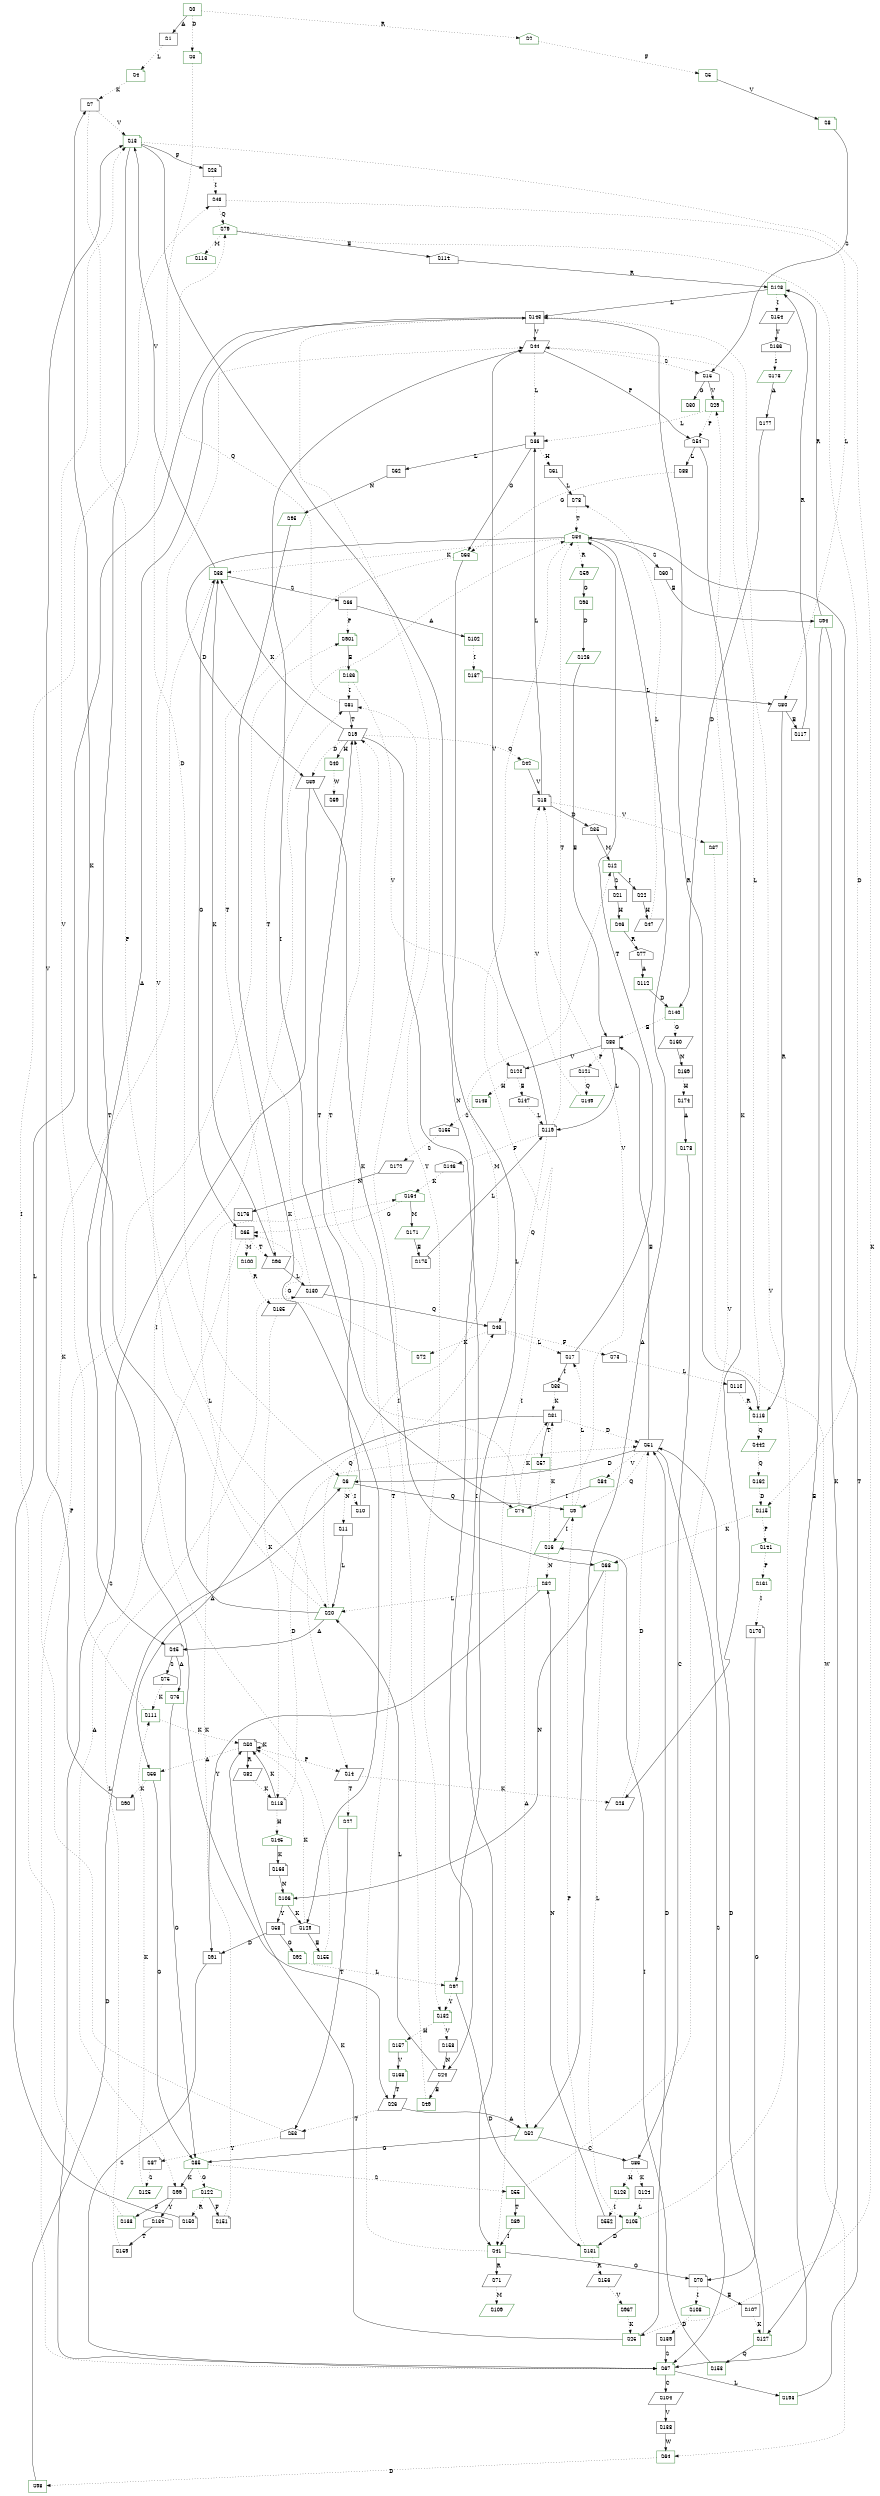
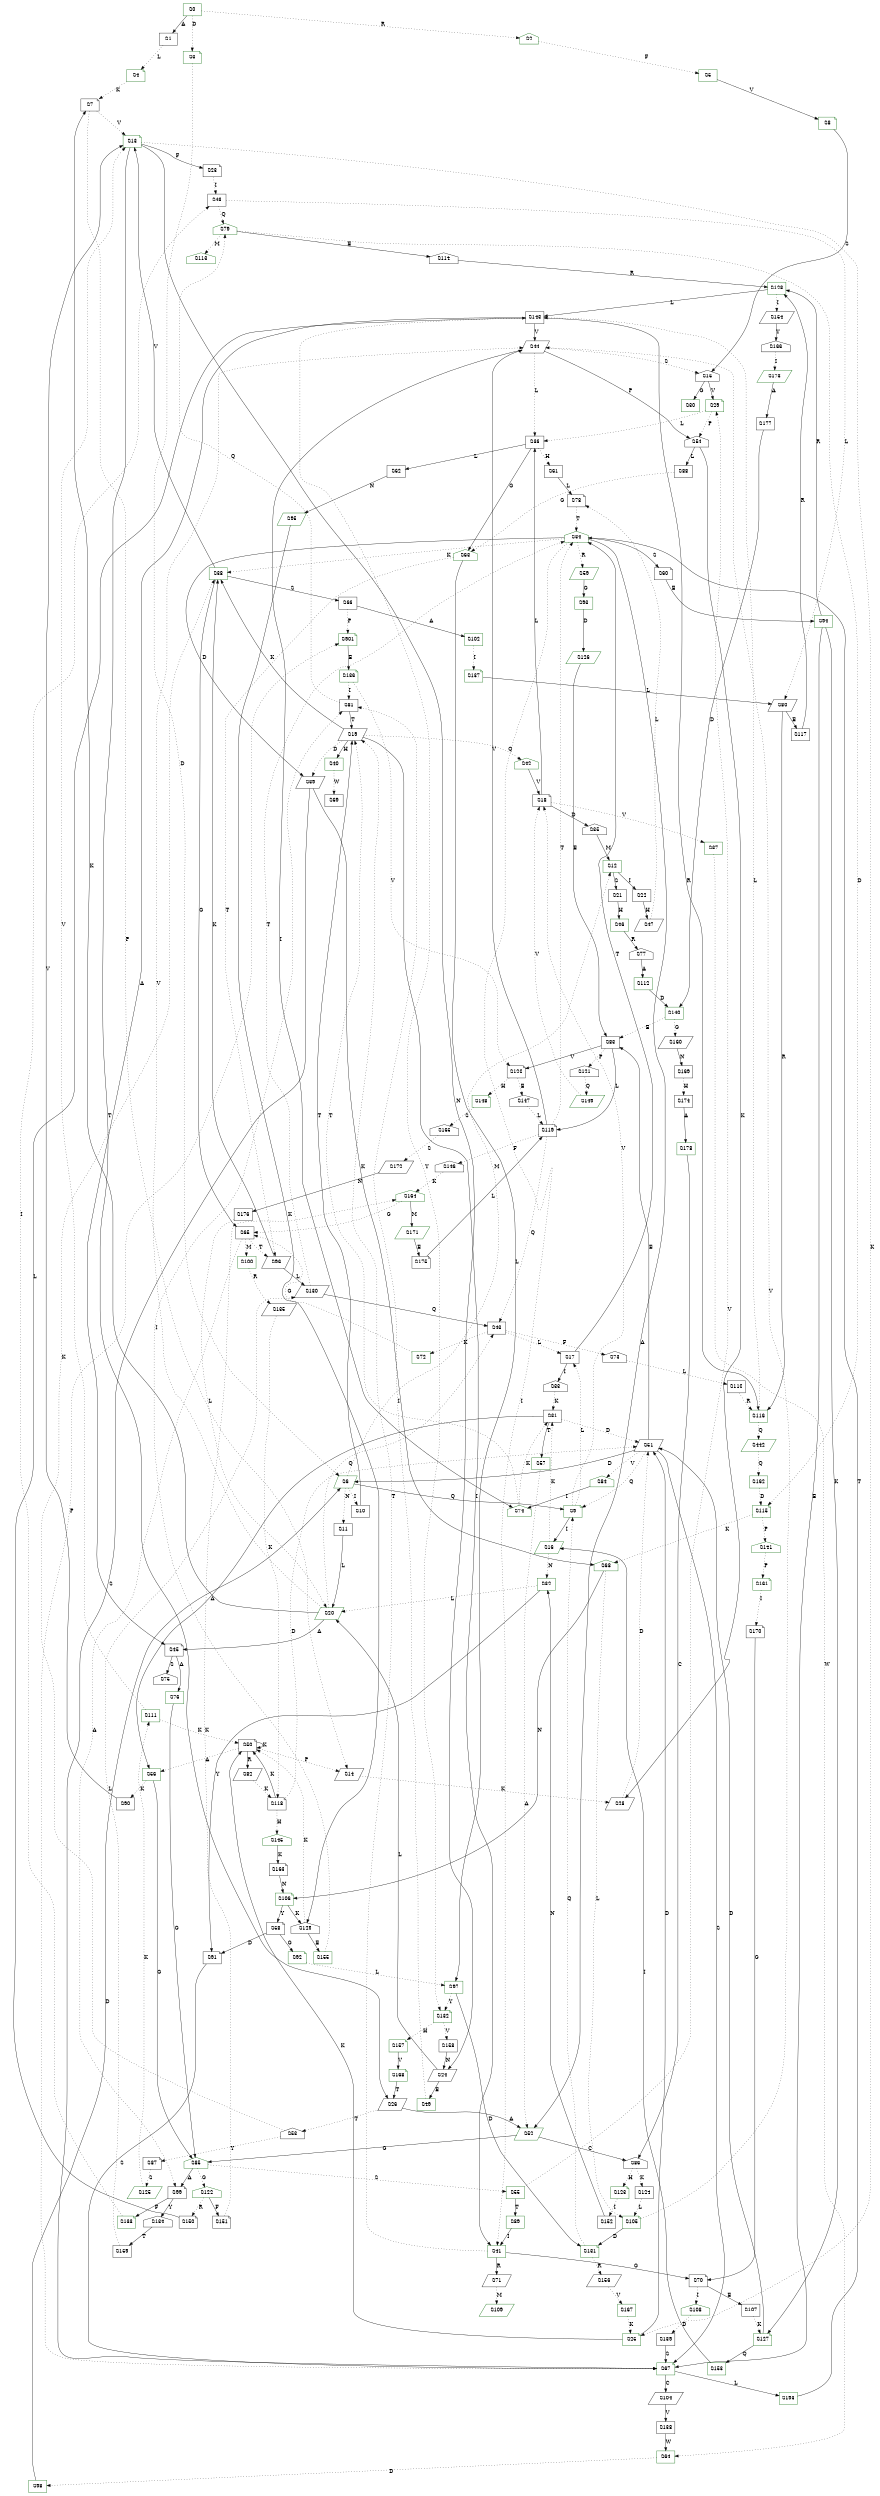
edge "S75" -> "S111": removed, label "K"
node "S27": removed
edge "S131" -> "S9": label "P" -> "Q"
edge "S85" -> "S99": label "K" -> "A"
node "S552": label "S552" -> "S152"
node "S967": label "S967" -> "S167"
